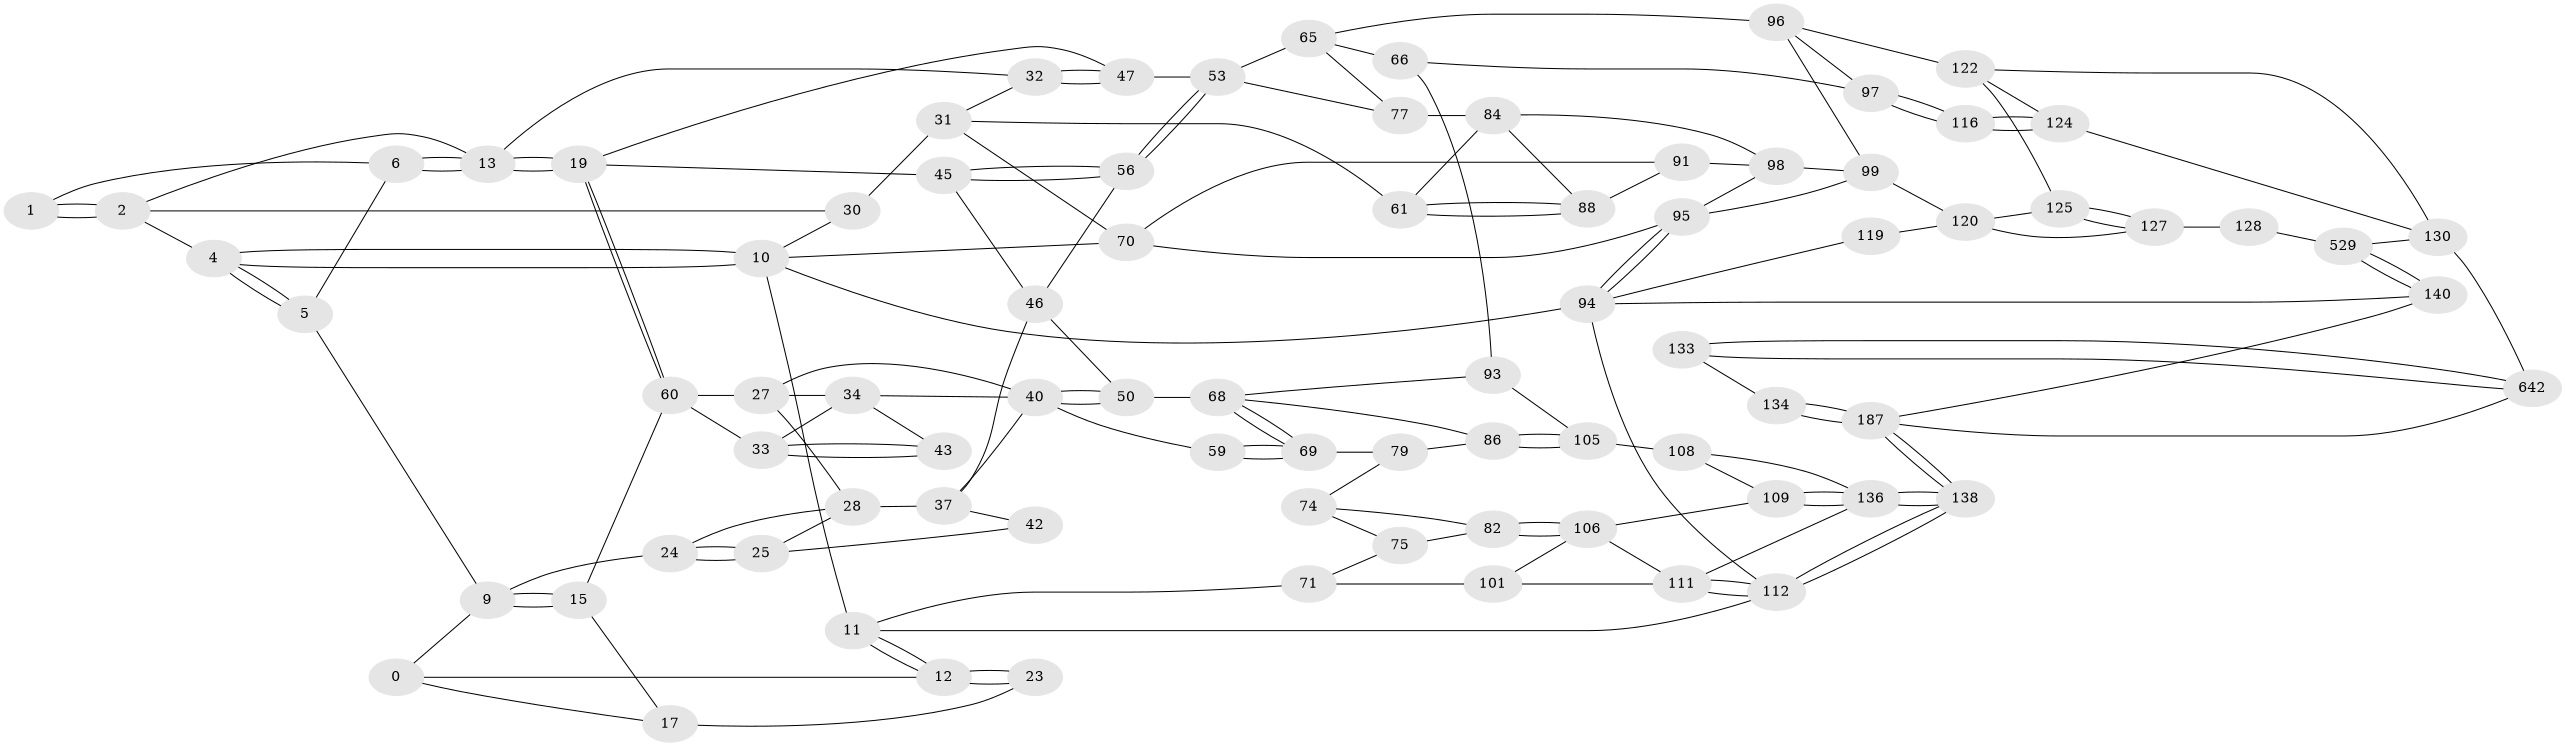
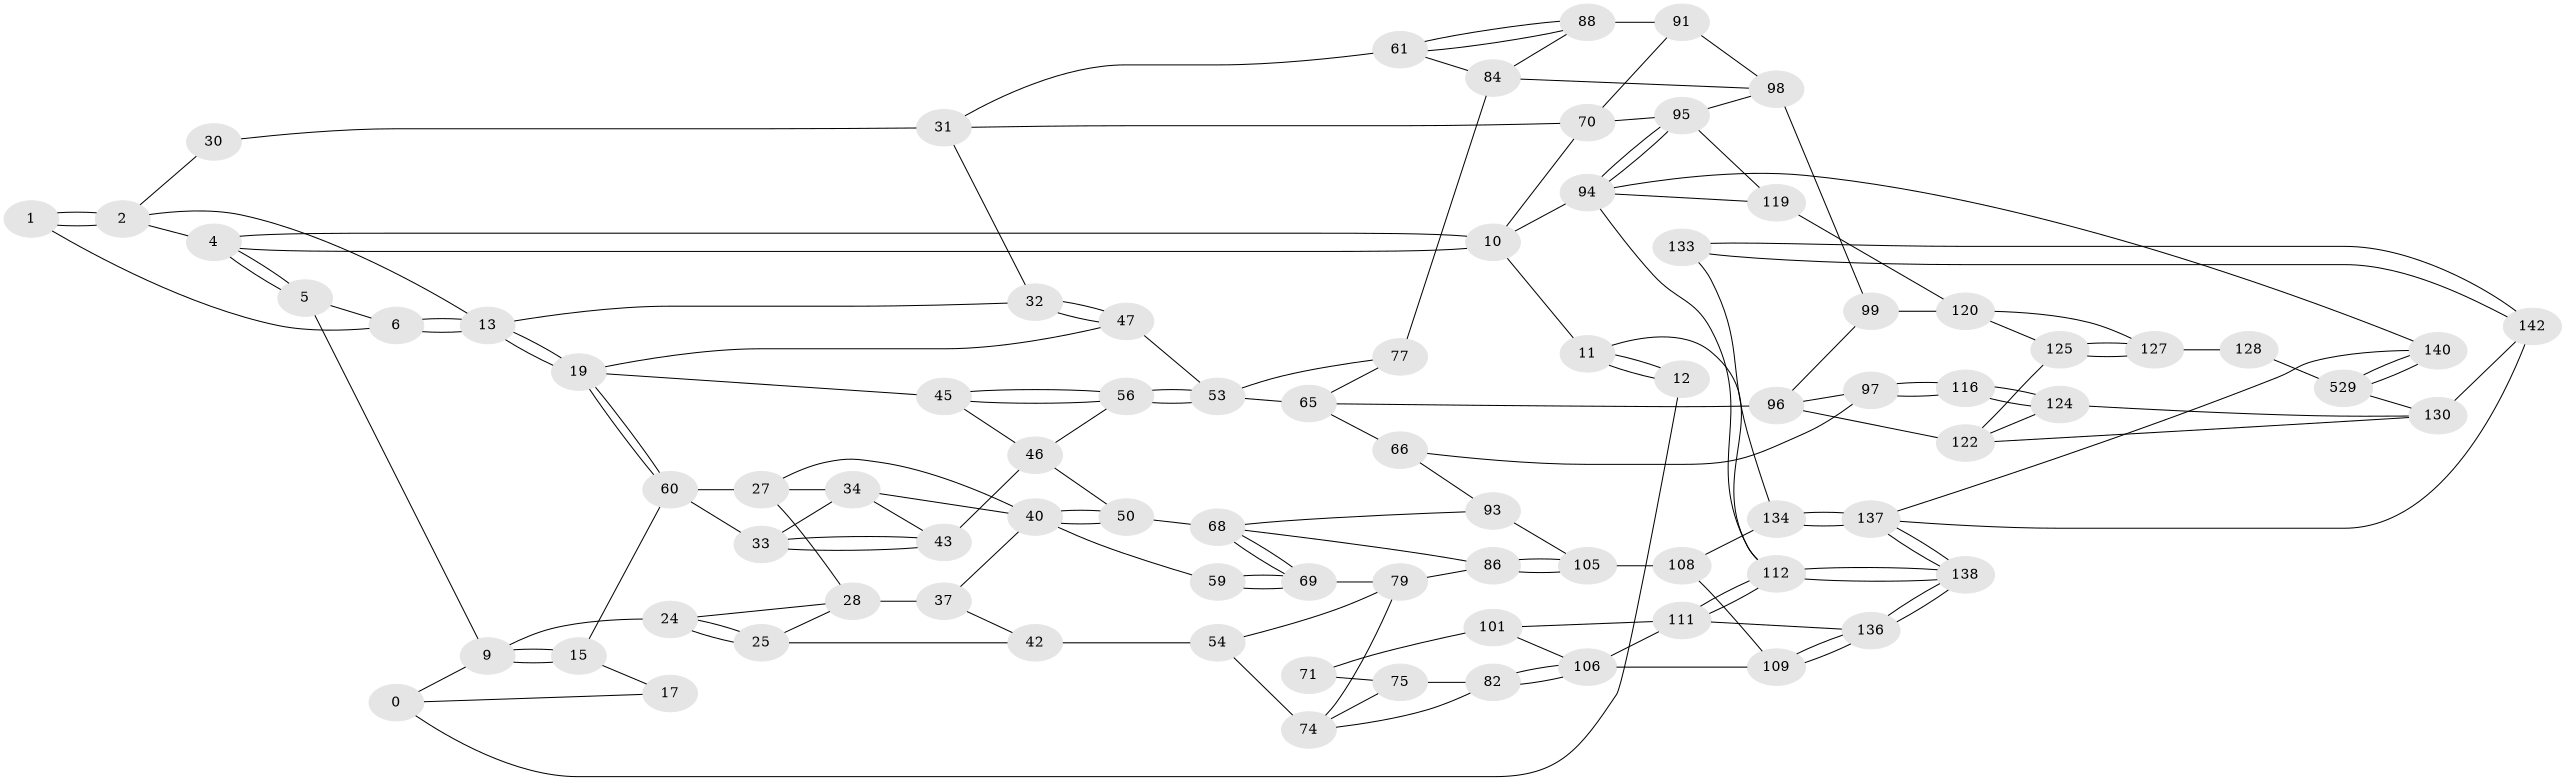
edge "99" -- "95": now "119" -- "95"
edge "30" -- "10": removed
node "642": label "642" -> "142"
edge "46" -- "37": now "46" -- "43"
node "187": label "187" -> "137"
edge "108" -- "136": now "108" -- "134"
edge "71" -- "11": removed
node "54": added
node "23": removed
